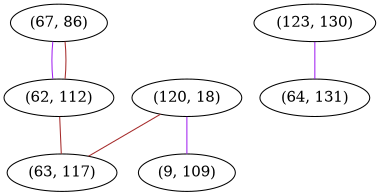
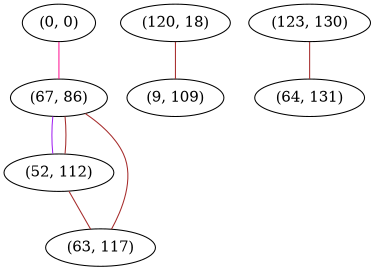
node "(0, 0)": added
edge "(123, 130)" -- "(64, 131)": color purple -> brown
node "(62, 112)": label "(62, 112)" -> "(52, 112)"
edge "(120, 18)" -- "(63, 117)": now "(67, 86)" -- "(63, 117)"
edge "(120, 18)" -- "(9, 109)": color purple -> brown
